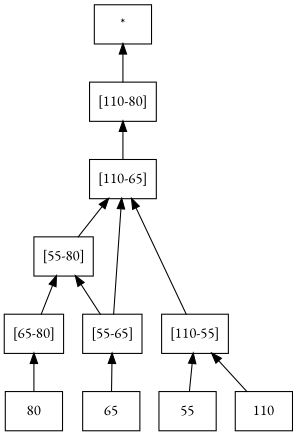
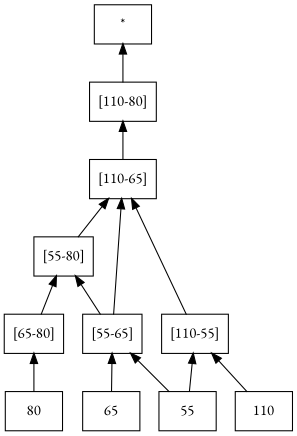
edge "55" -> "[55-65]": added
